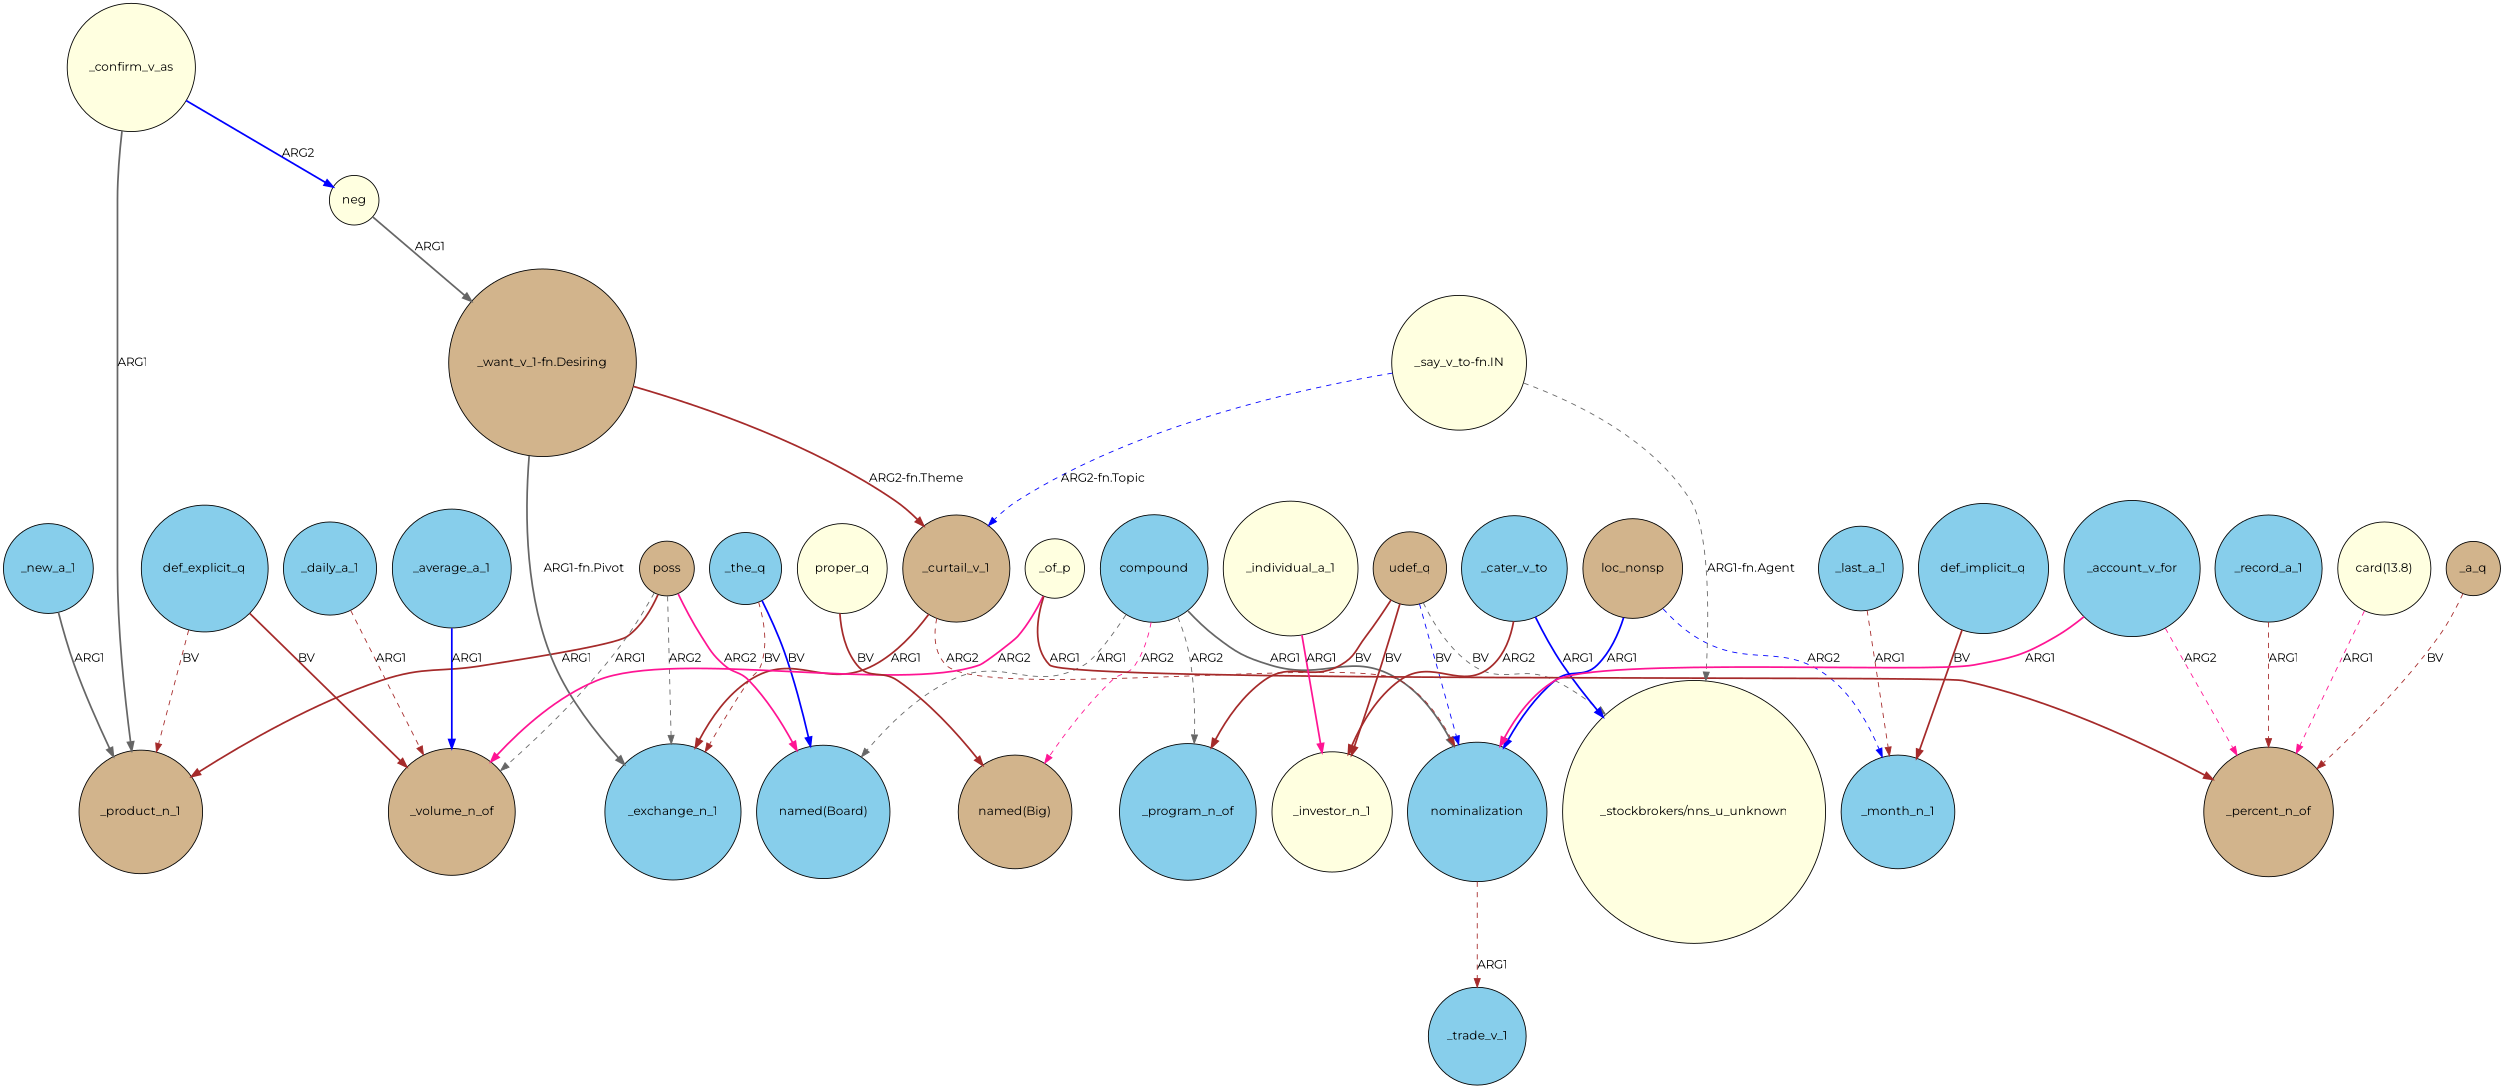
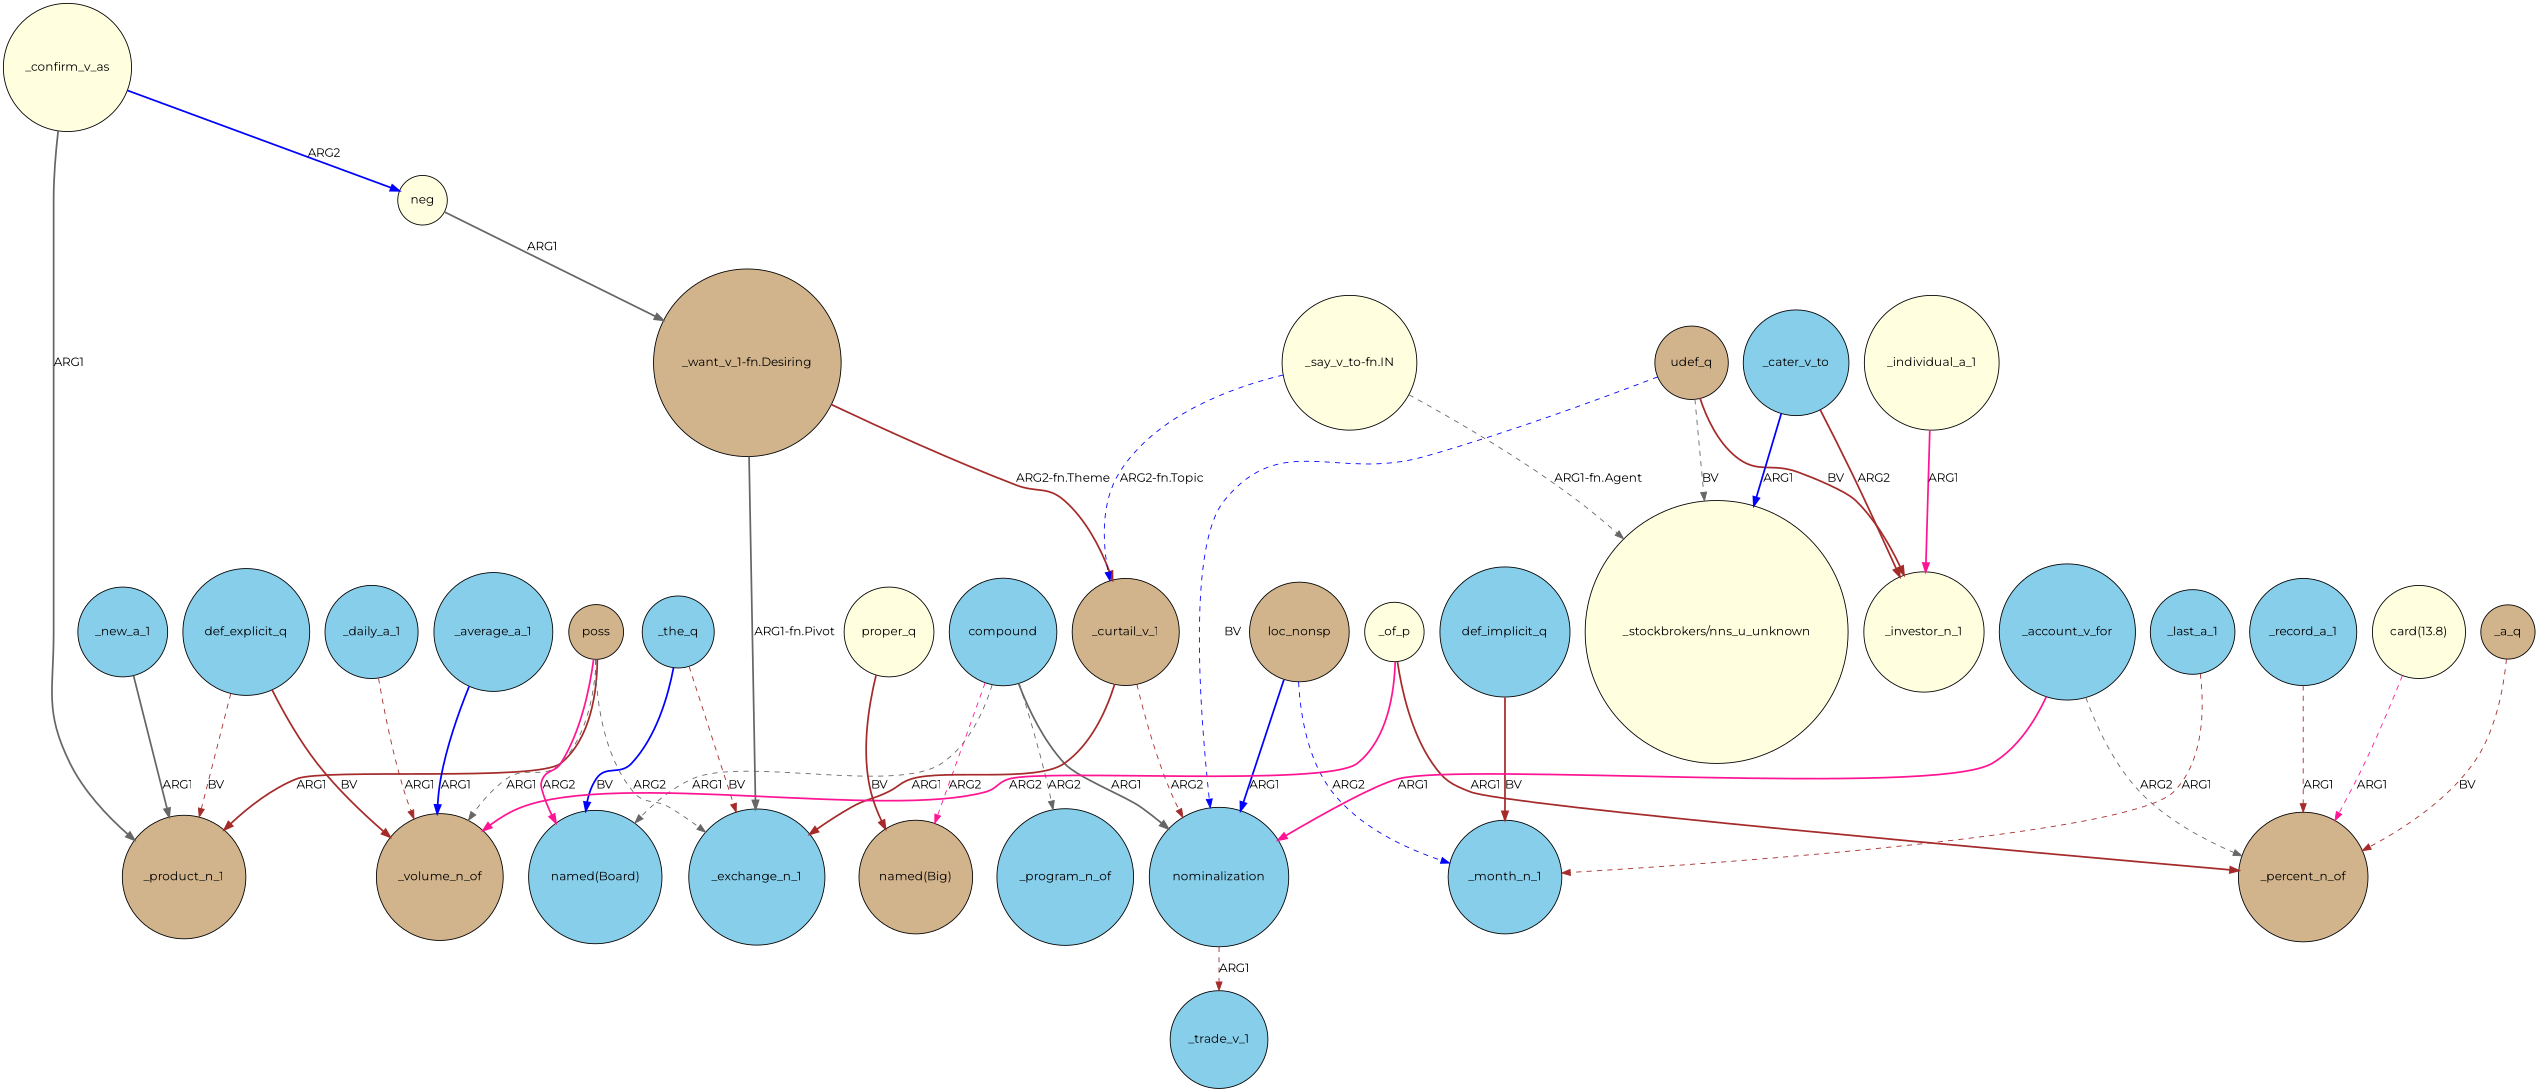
edge "udef_q" -> "_program_n_of": removed, label "BV"
edge "_account_v_for" -> "_percent_n_of": color deeppink -> gray40
